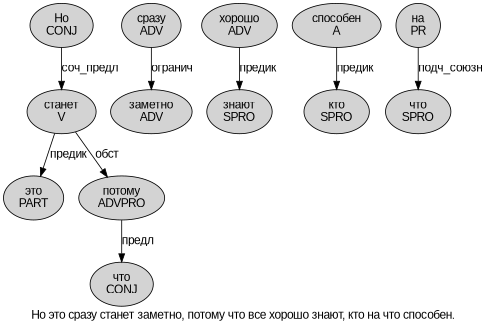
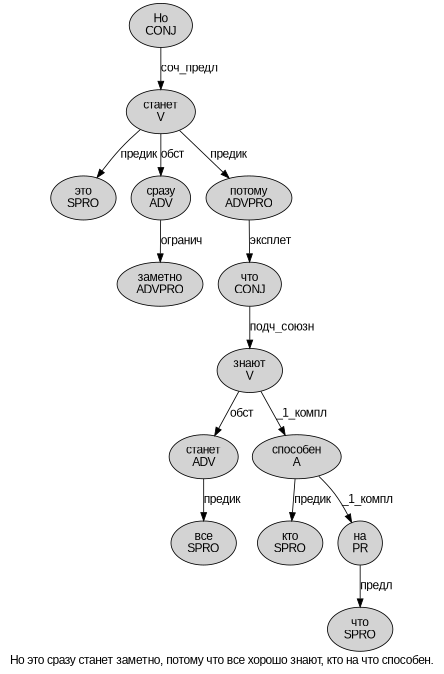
node "хорошо ADV": label "хорошо ADV" -> "станет ADV"
edge "на PR" -> "что SPRO": label "подч_союзн" -> "предл"
node "заметно ADV": label "заметно ADV" -> "заметно ADVPRO"
node "знают SPRO": label "знают SPRO" -> "все SPRO"
edge "станет V" -> "сразу ADV": added, label "обст"
edge "станет V" -> "потому ADVPRO": label "обст" -> "предик"
node "это PART": label "это PART" -> "это SPRO"
edge "потому ADVPRO" -> "что CONJ": label "предл" -> "эксплет"
node "знают V": added
edge "способен A" -> "на PR": added, label "_1_компл"
